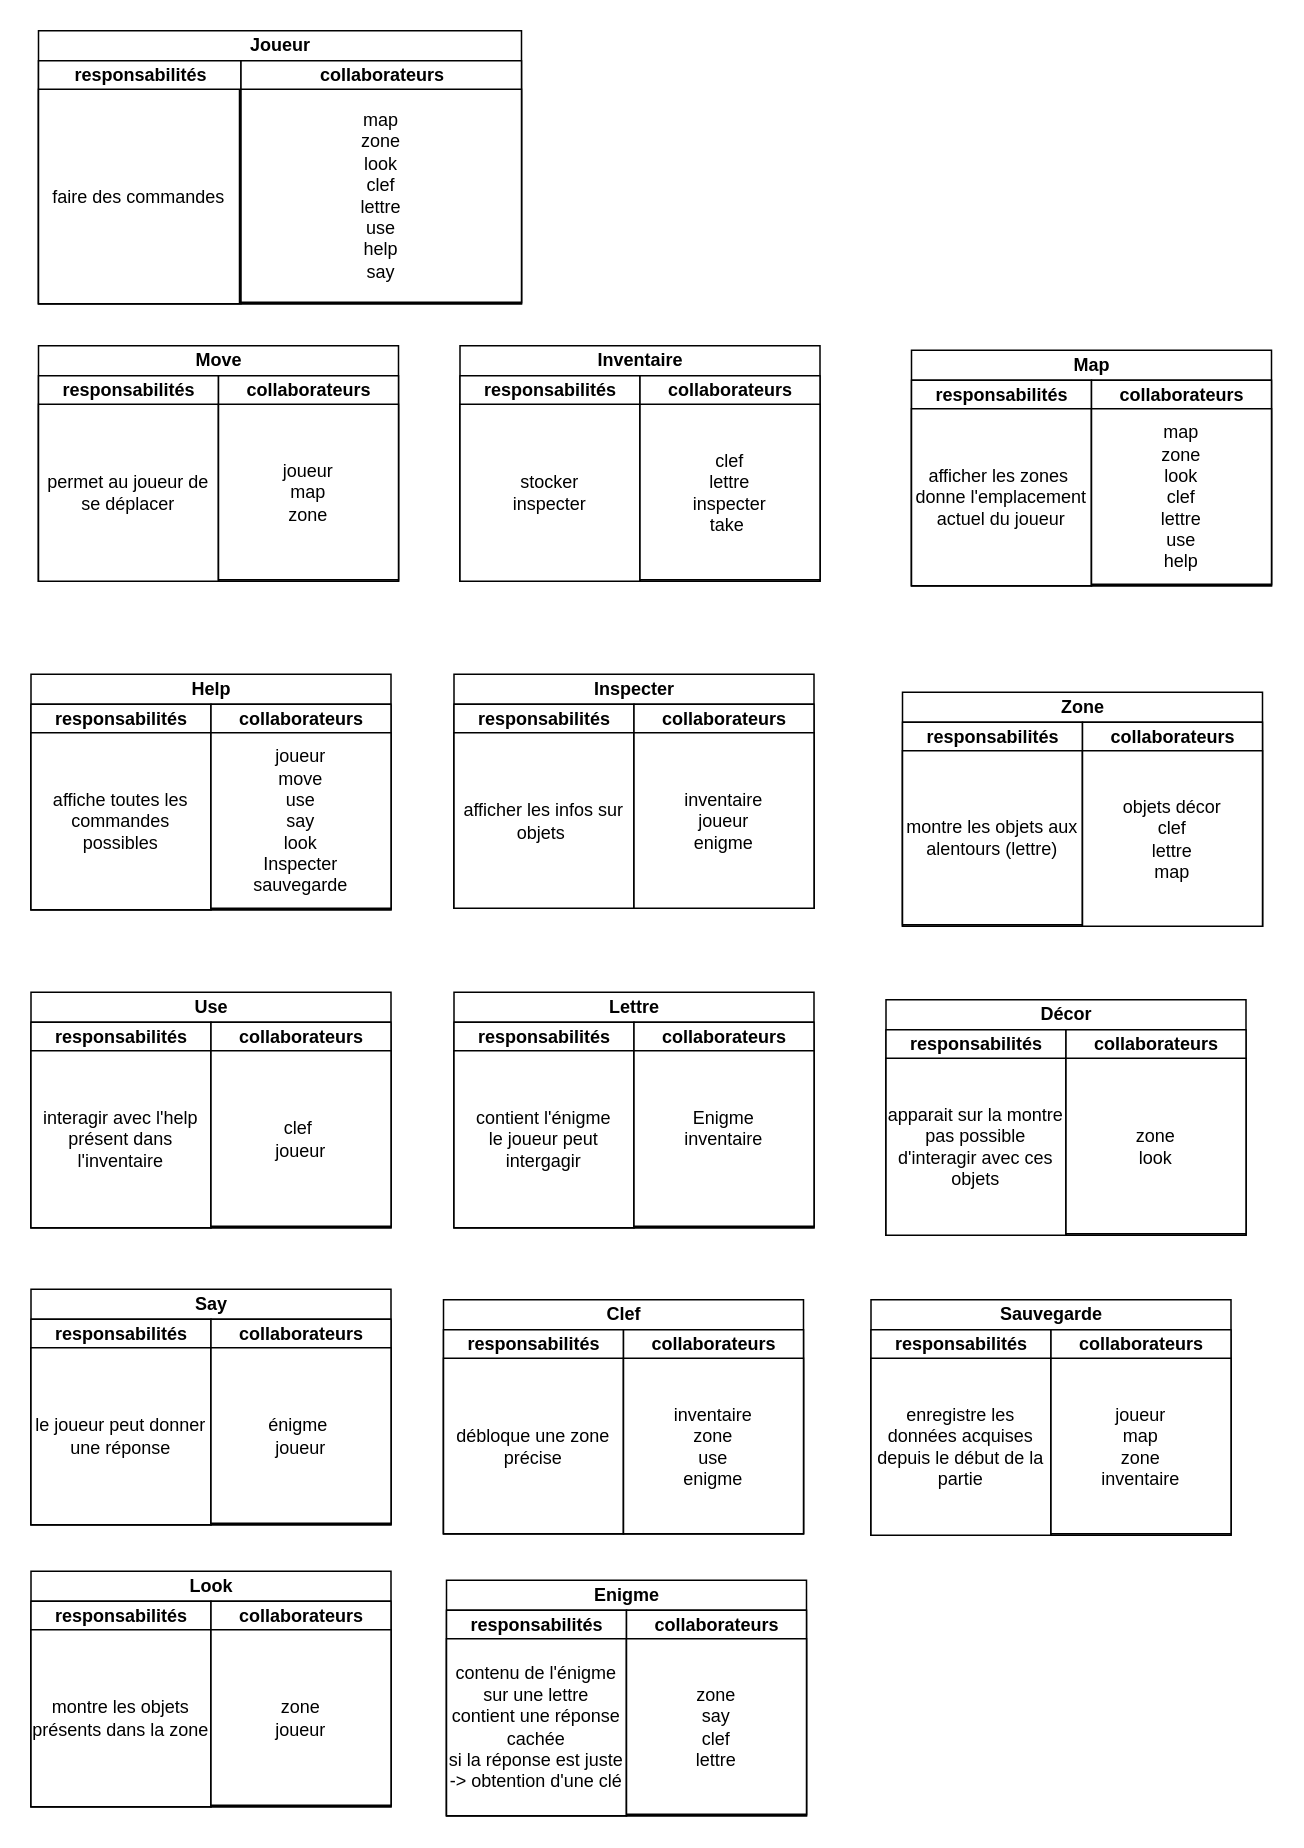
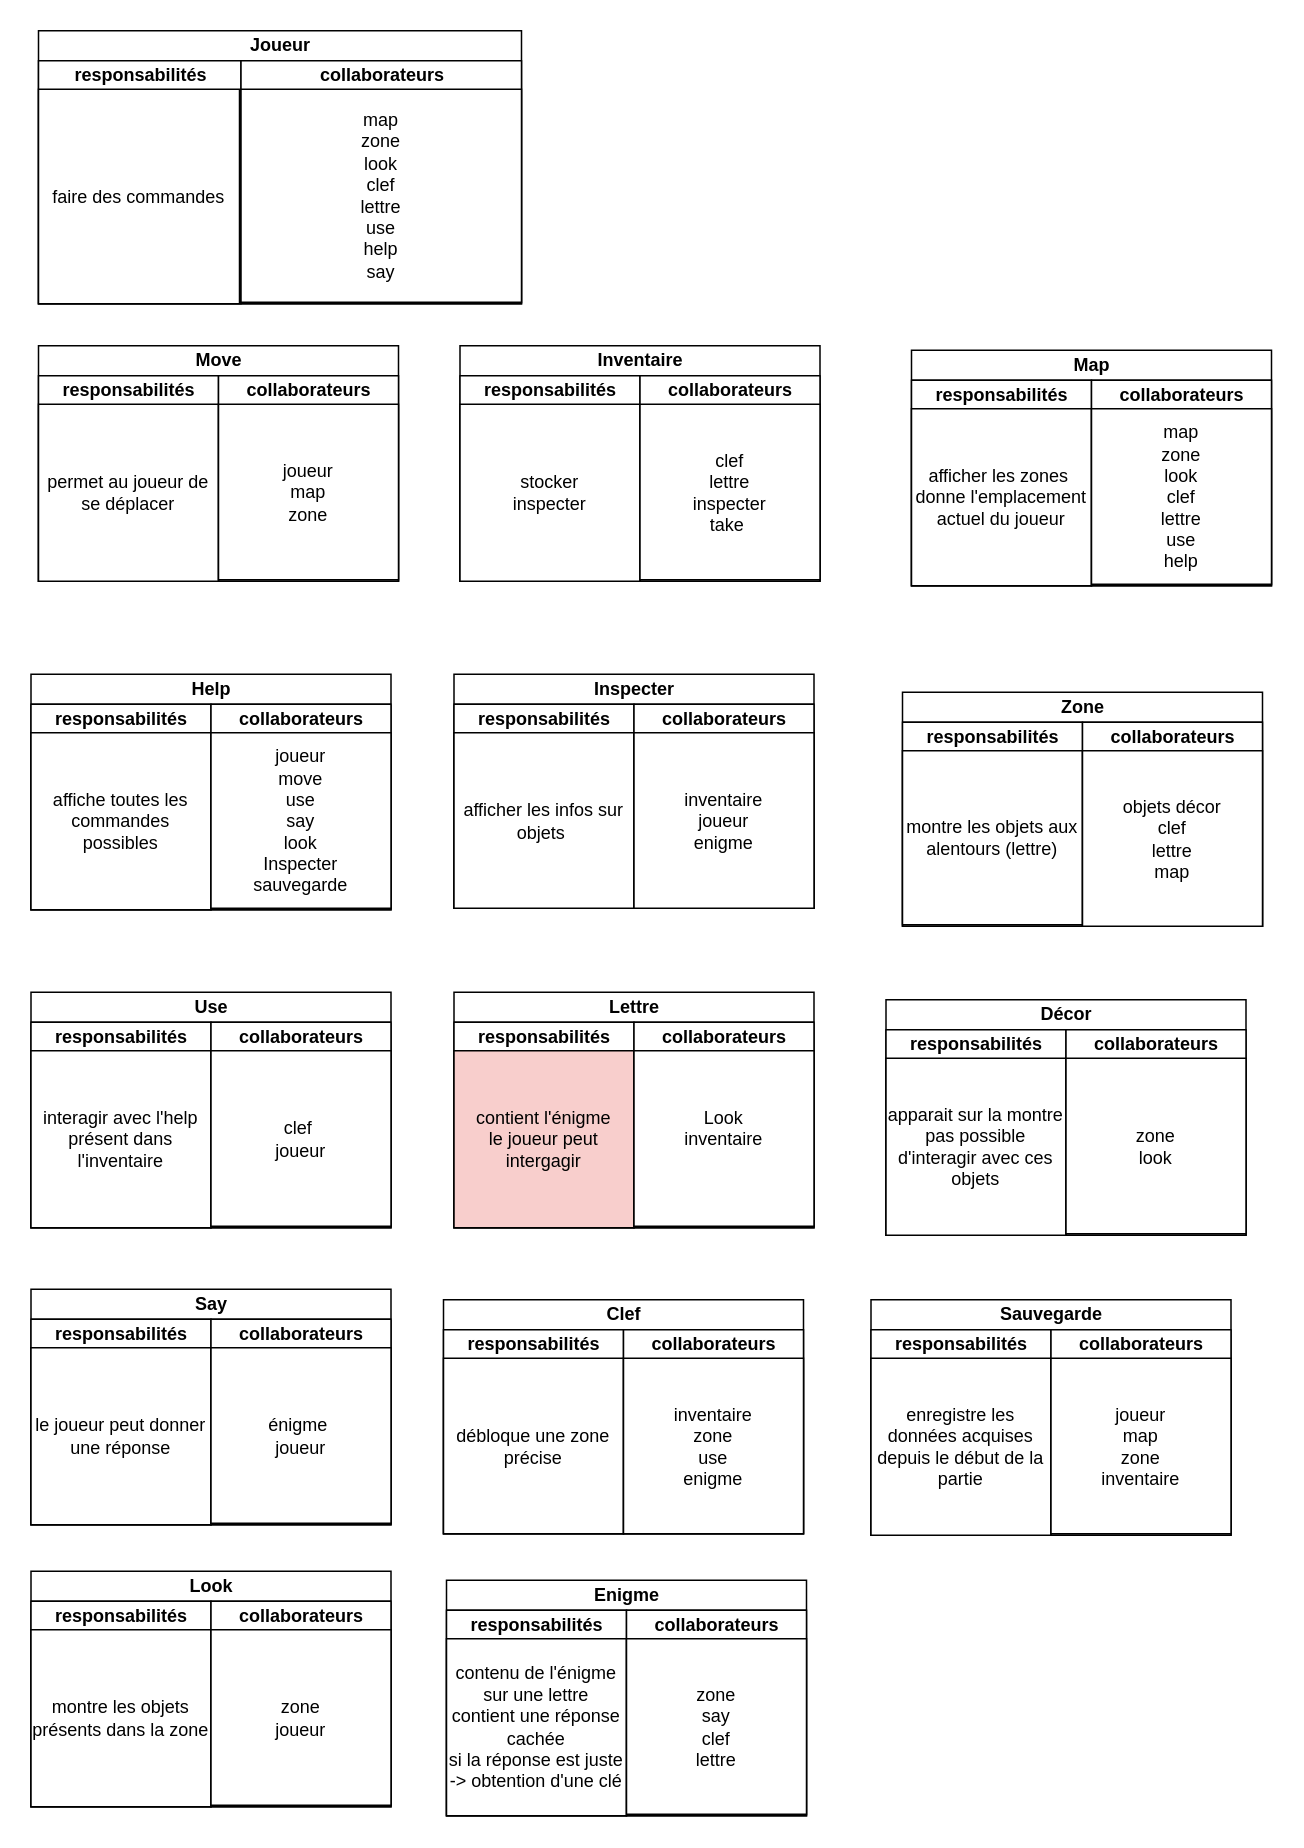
node "contient l'énigme le joueur peut intergagir": fillcolor #ffffff -> #f8cecc
node "Enigme inventaire": label "Enigme inventaire" -> "Look inventaire"
